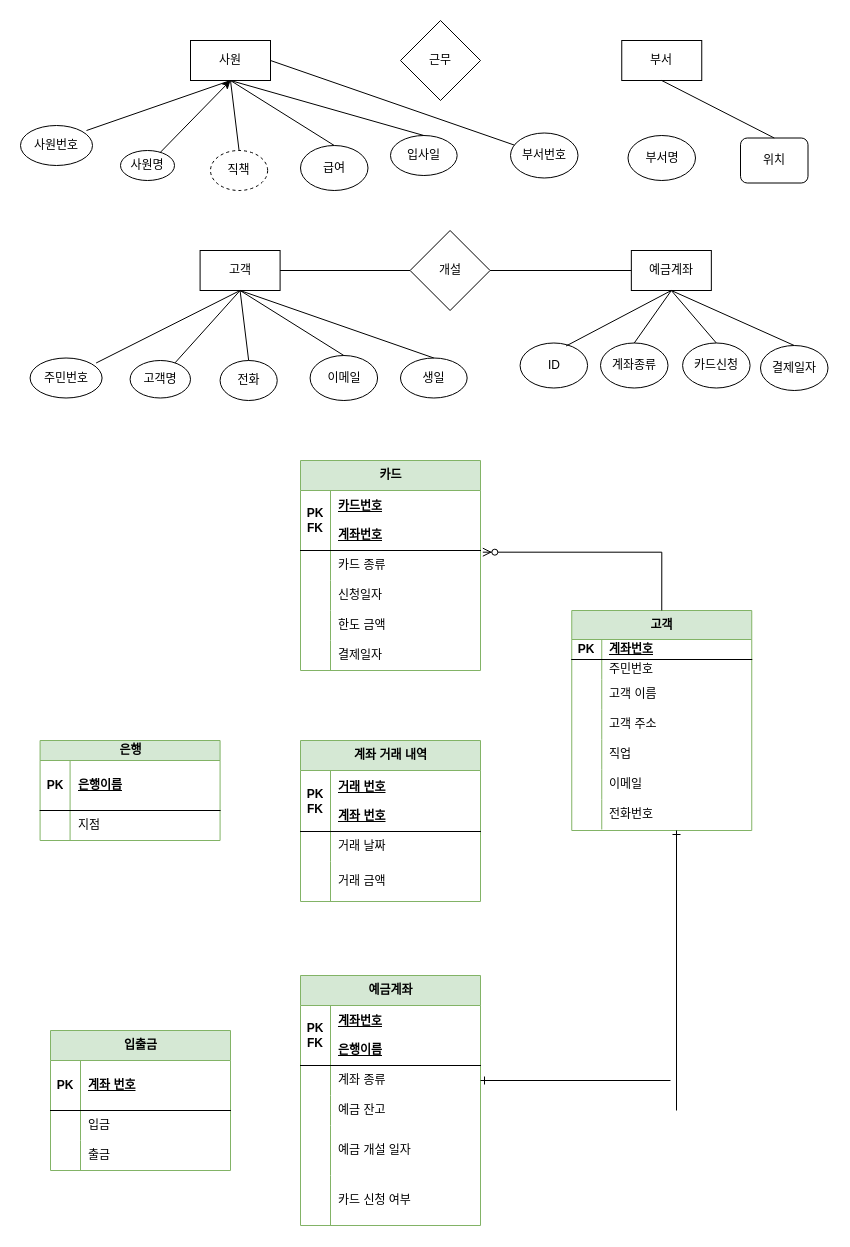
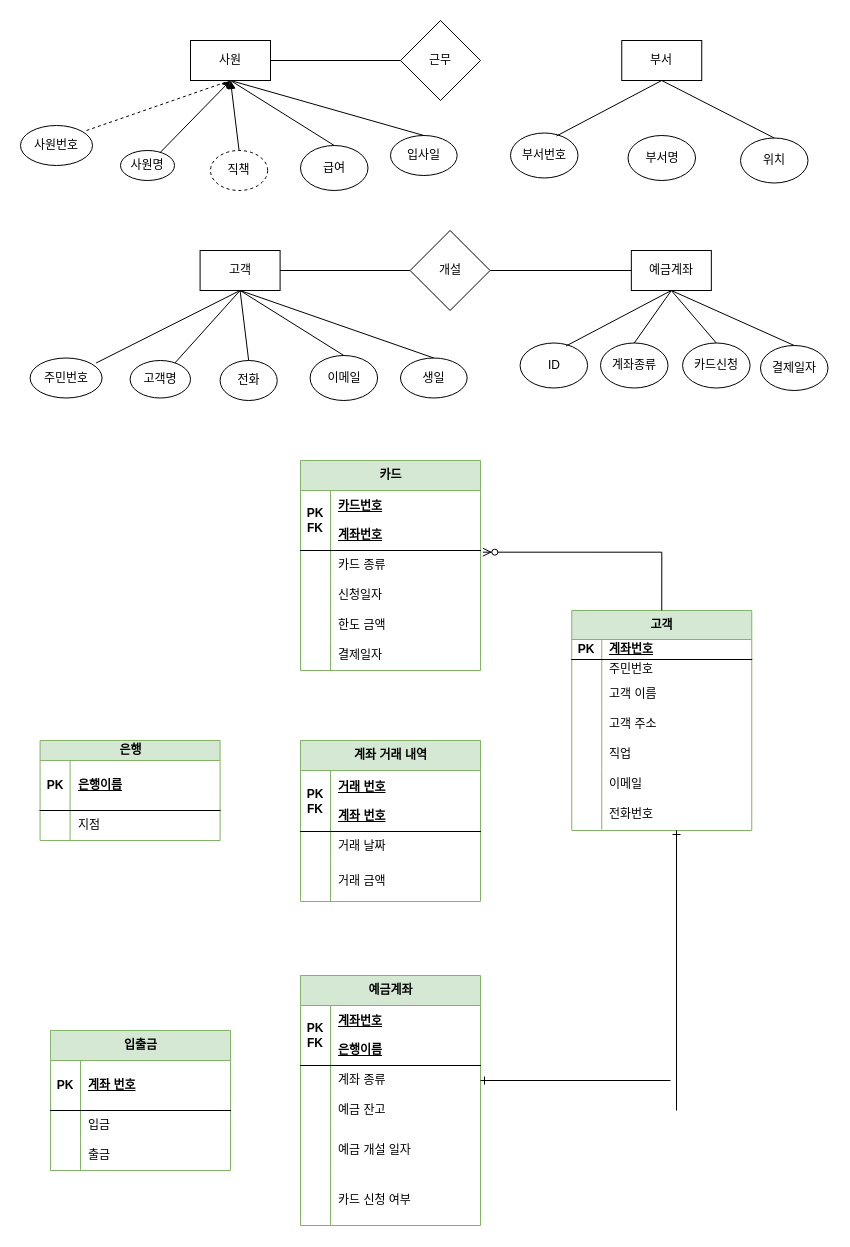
edge "사원" -- "직책": arrowhead none -> block
edge "사원" -- "부서번호": now "사원" -- "근무"
edge "사원" -- "사원번호": style solid -> dashed
edge "부서" -- "부서번호": added
node "위치": shape rounded rectangle -> ellipse
